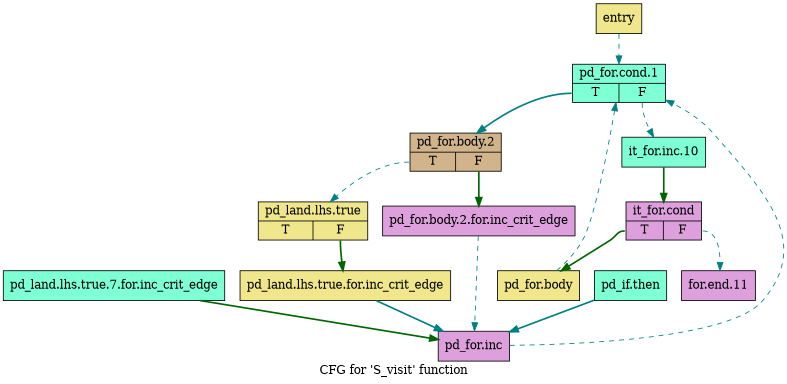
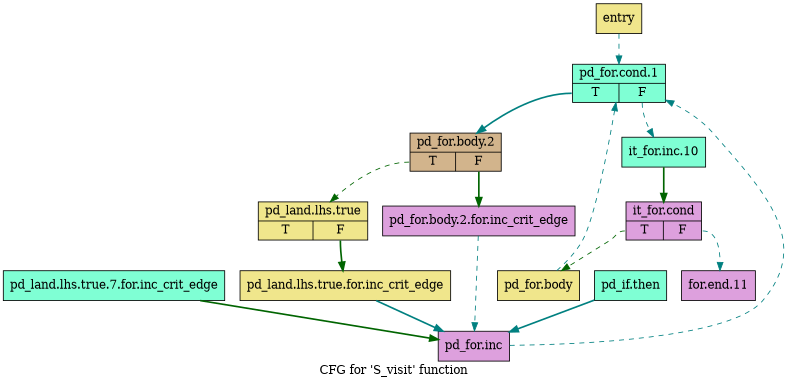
edge "pd_for.body.2" -> "pd_land.lhs.true": color teal -> darkgreen
edge "it_for.cond" -> "pd_for.body": style bold -> dashed
